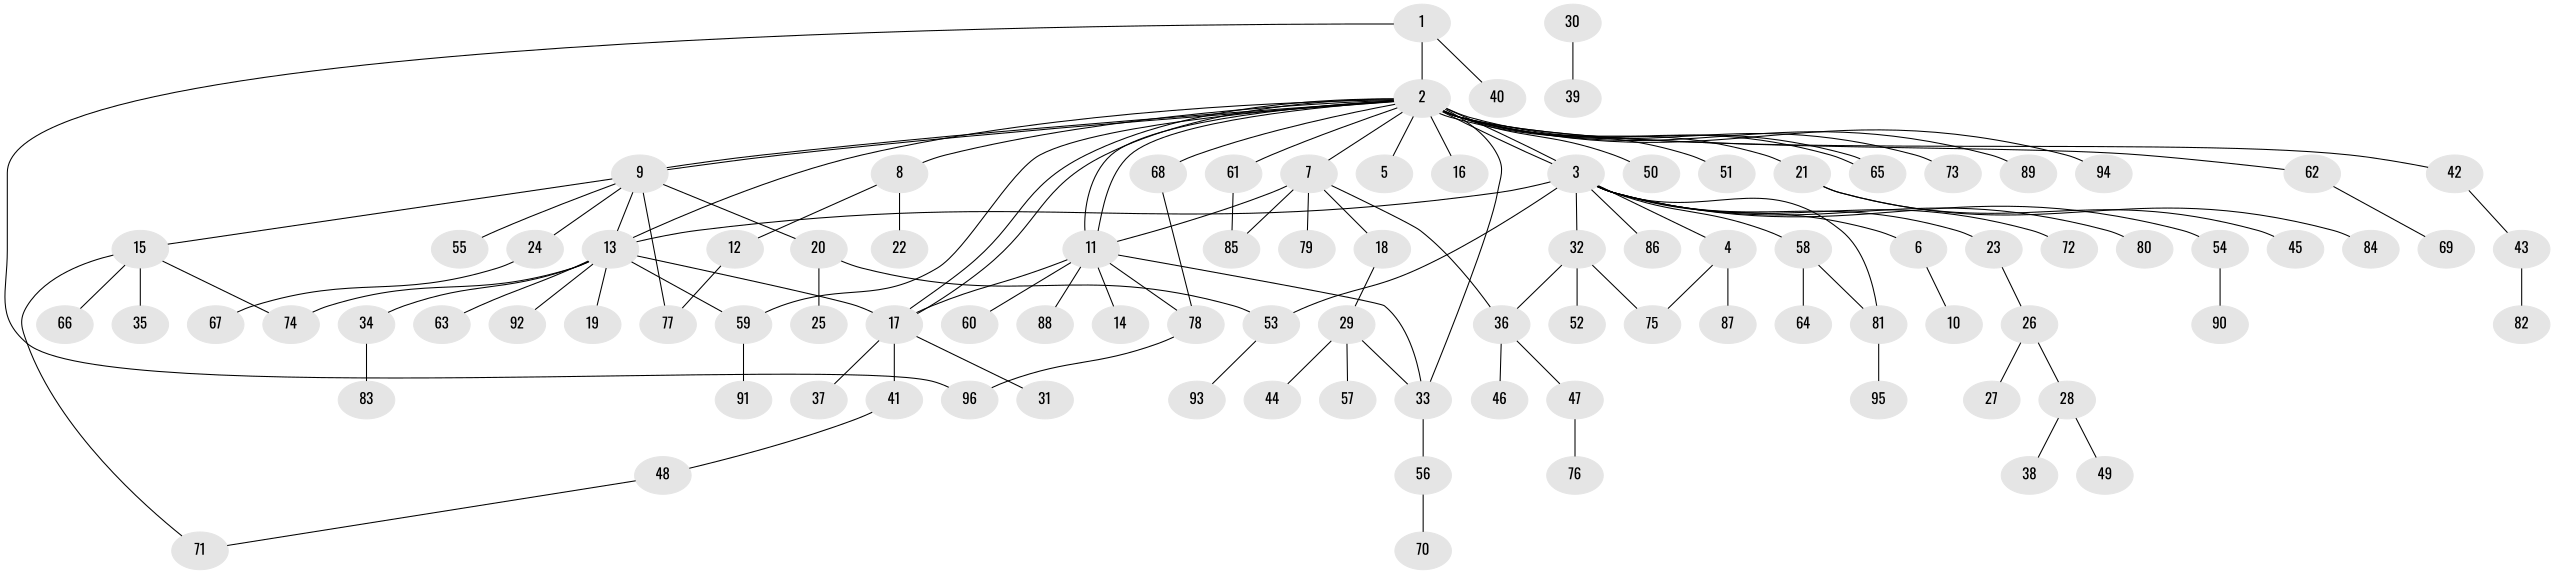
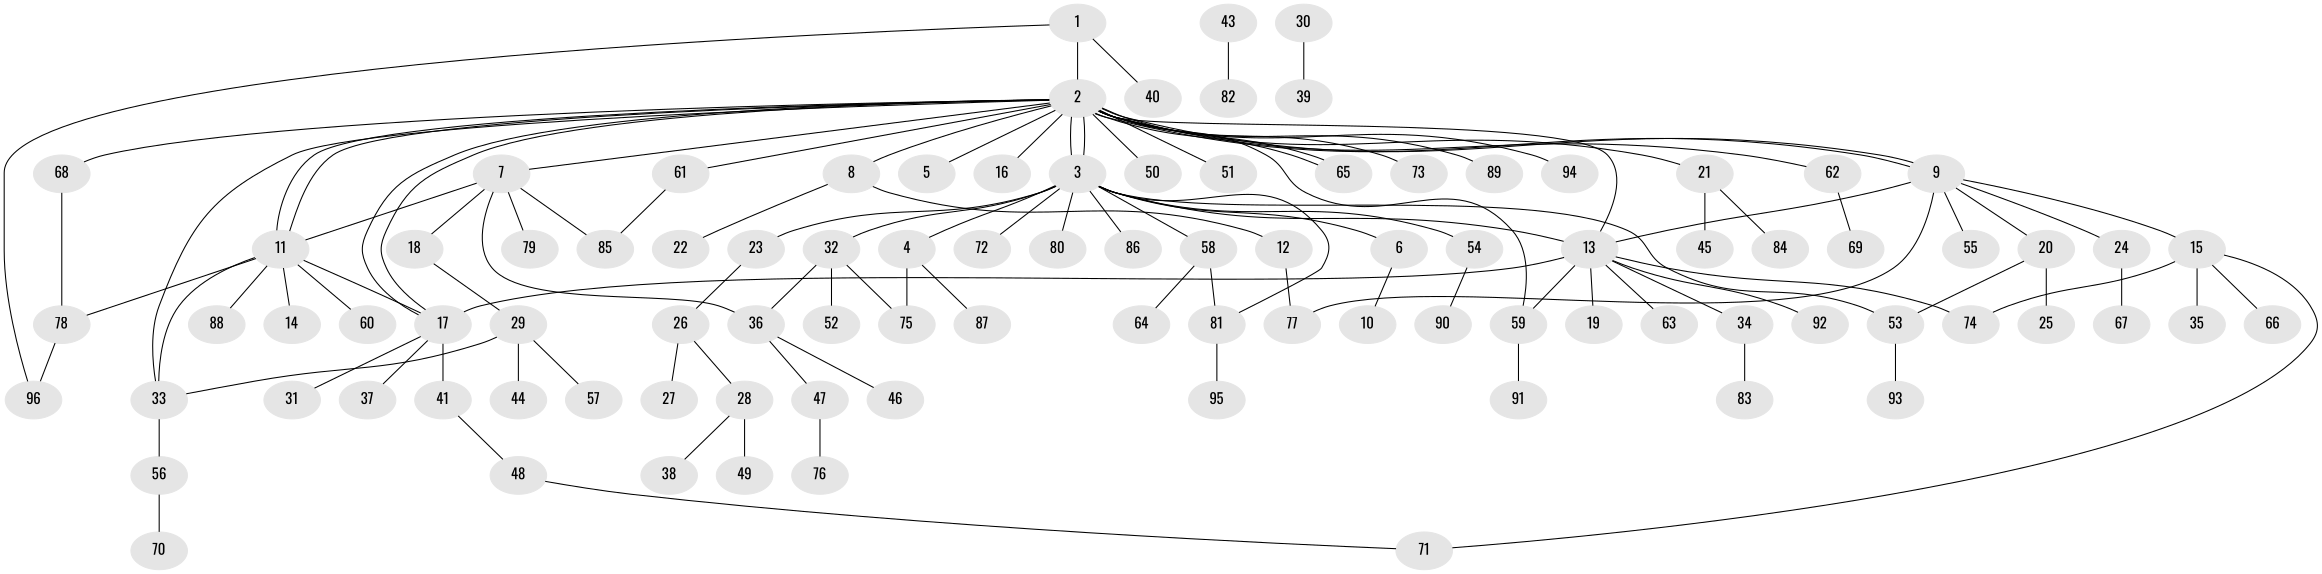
node "42": removed
